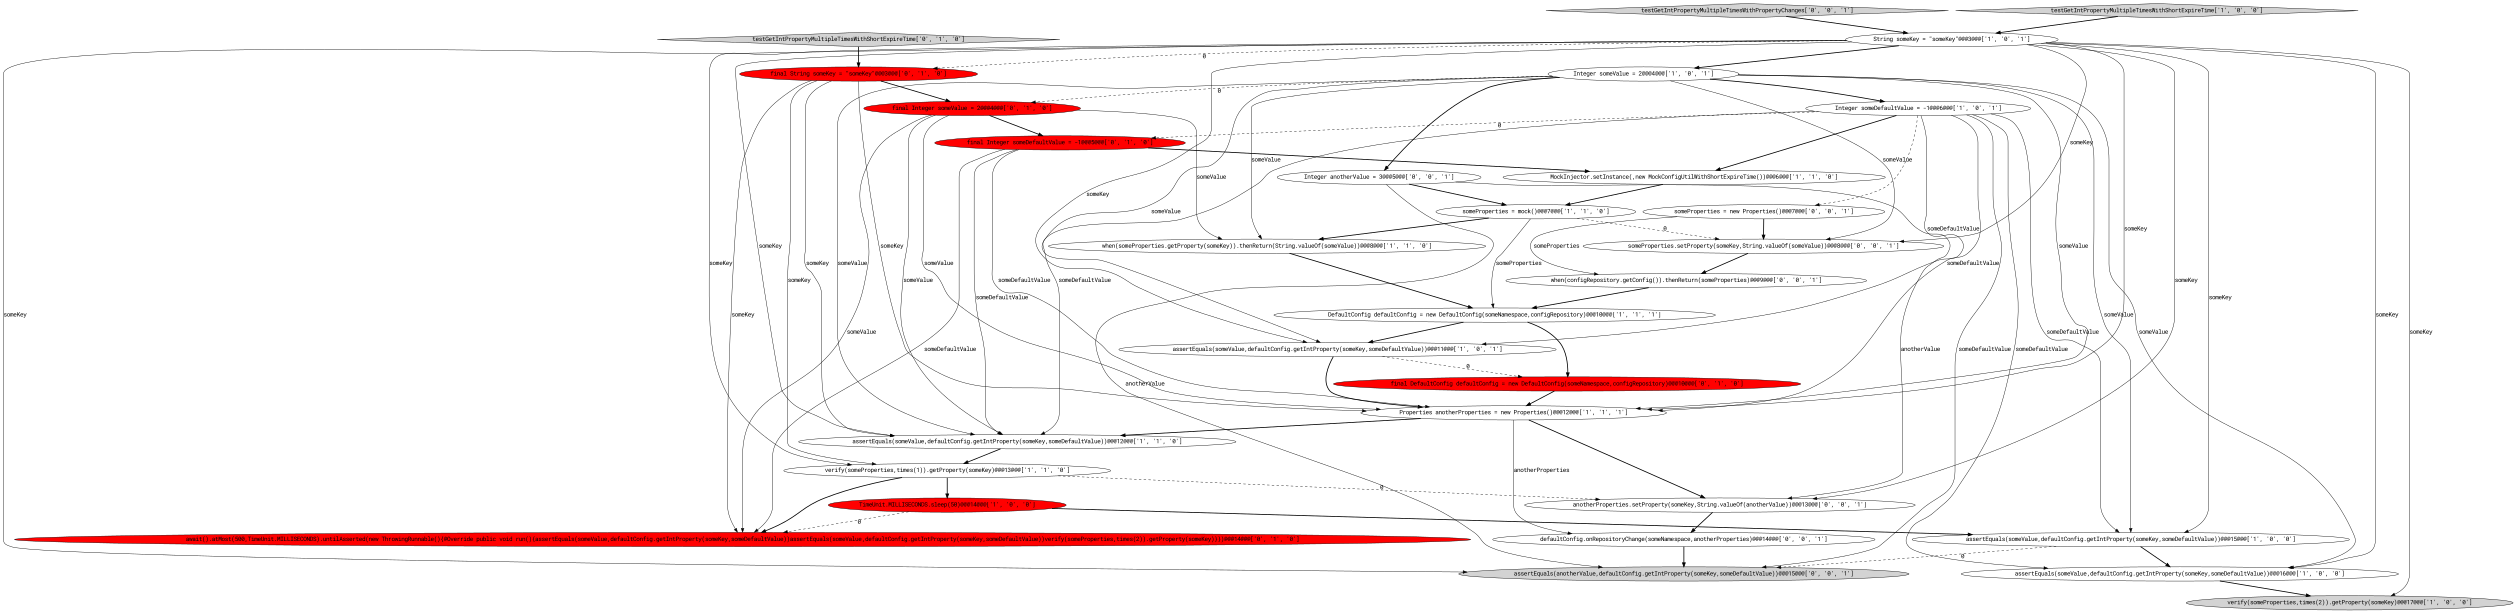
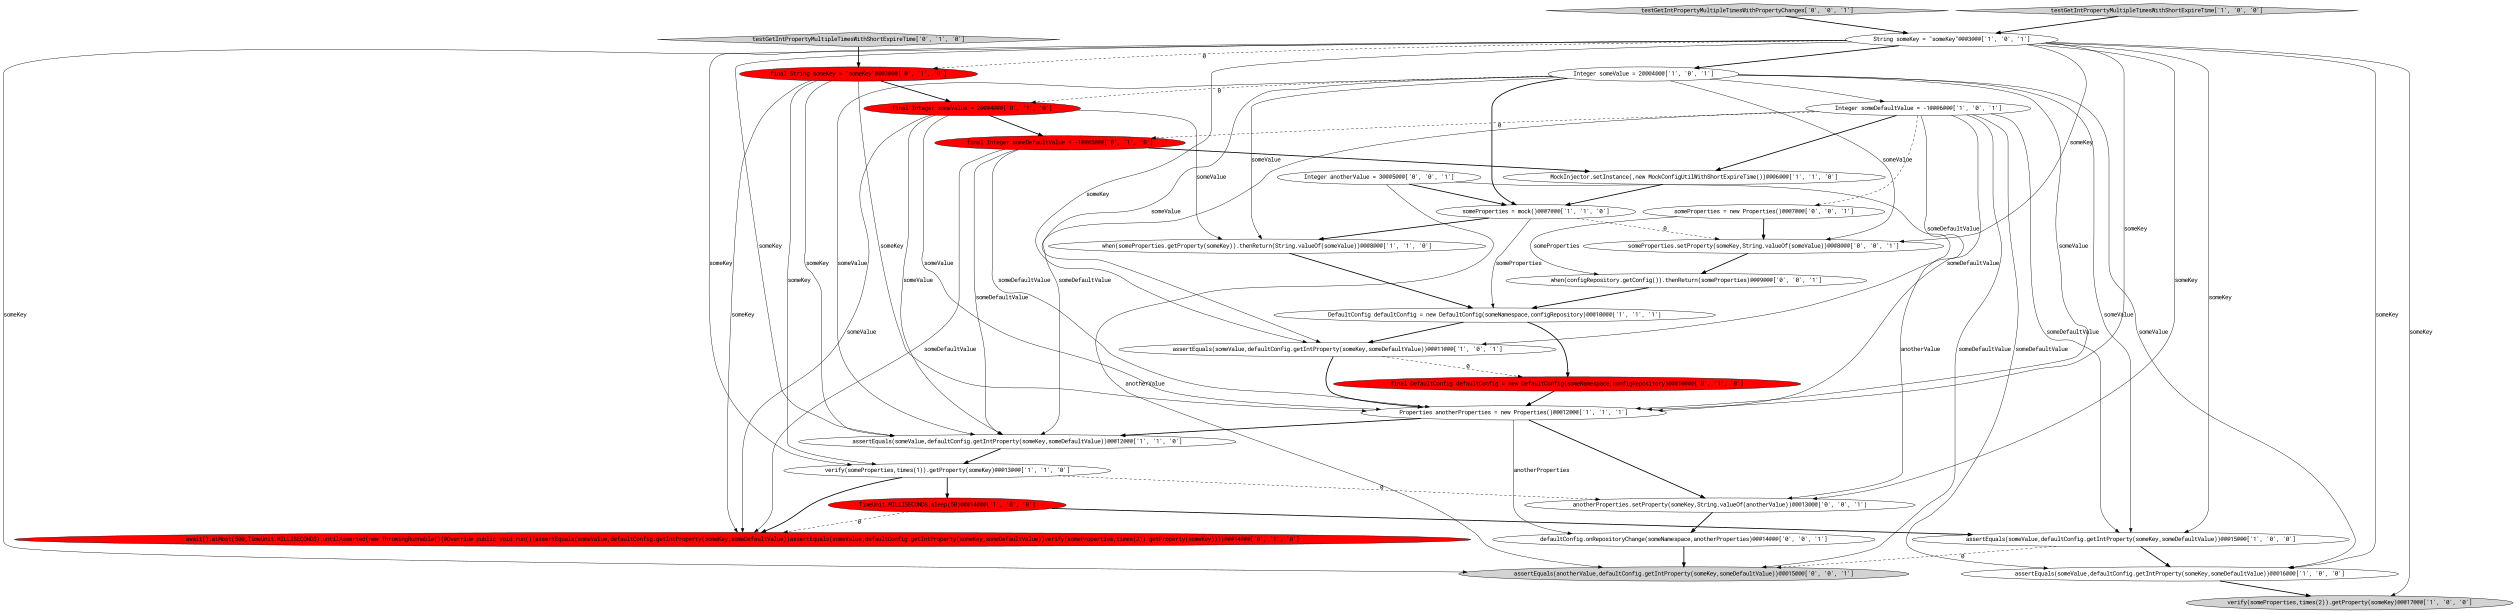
edge "Integer someValue = 2@@@4@@@['1', '0', '1']" -> "Integer someDefaultValue = -1@@@6@@@['1', '0', '1']": style bold -> solid
edge "Integer someValue = 2@@@4@@@['1', '0', '1']" -> "Integer anotherValue = 3@@@5@@@['0', '0', '1']": now "Integer someValue = 2@@@4@@@['1', '0', '1']" -> "someProperties = mock()@@@7@@@['1', '1', '0']"
